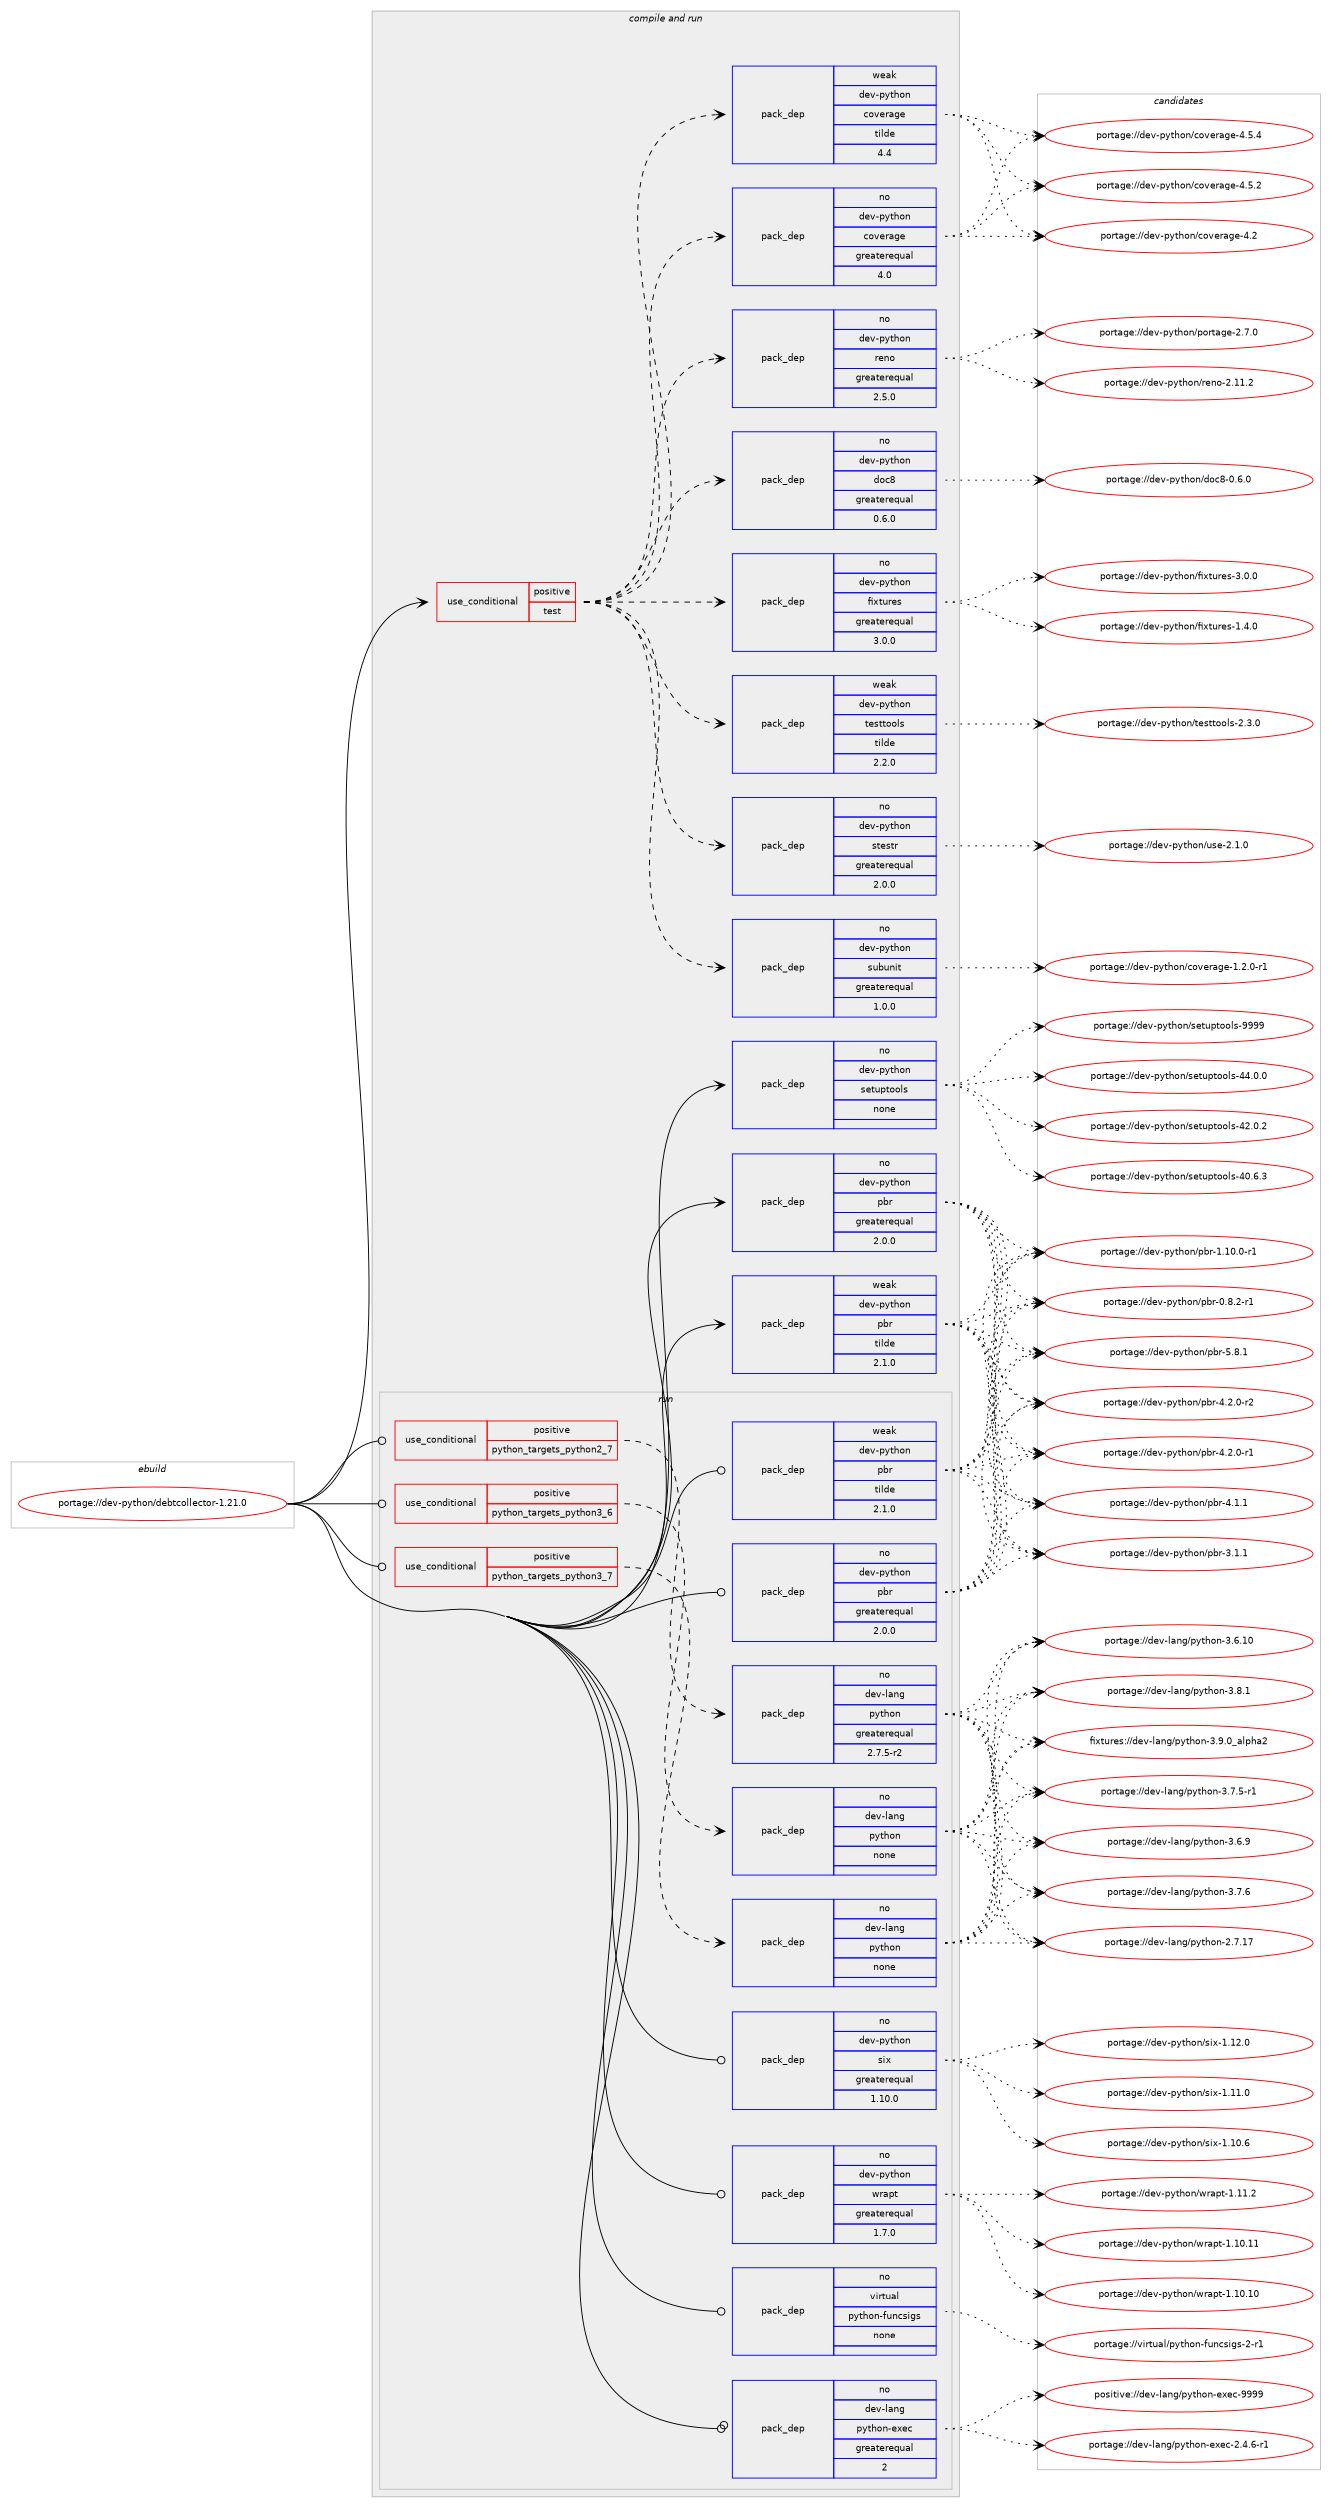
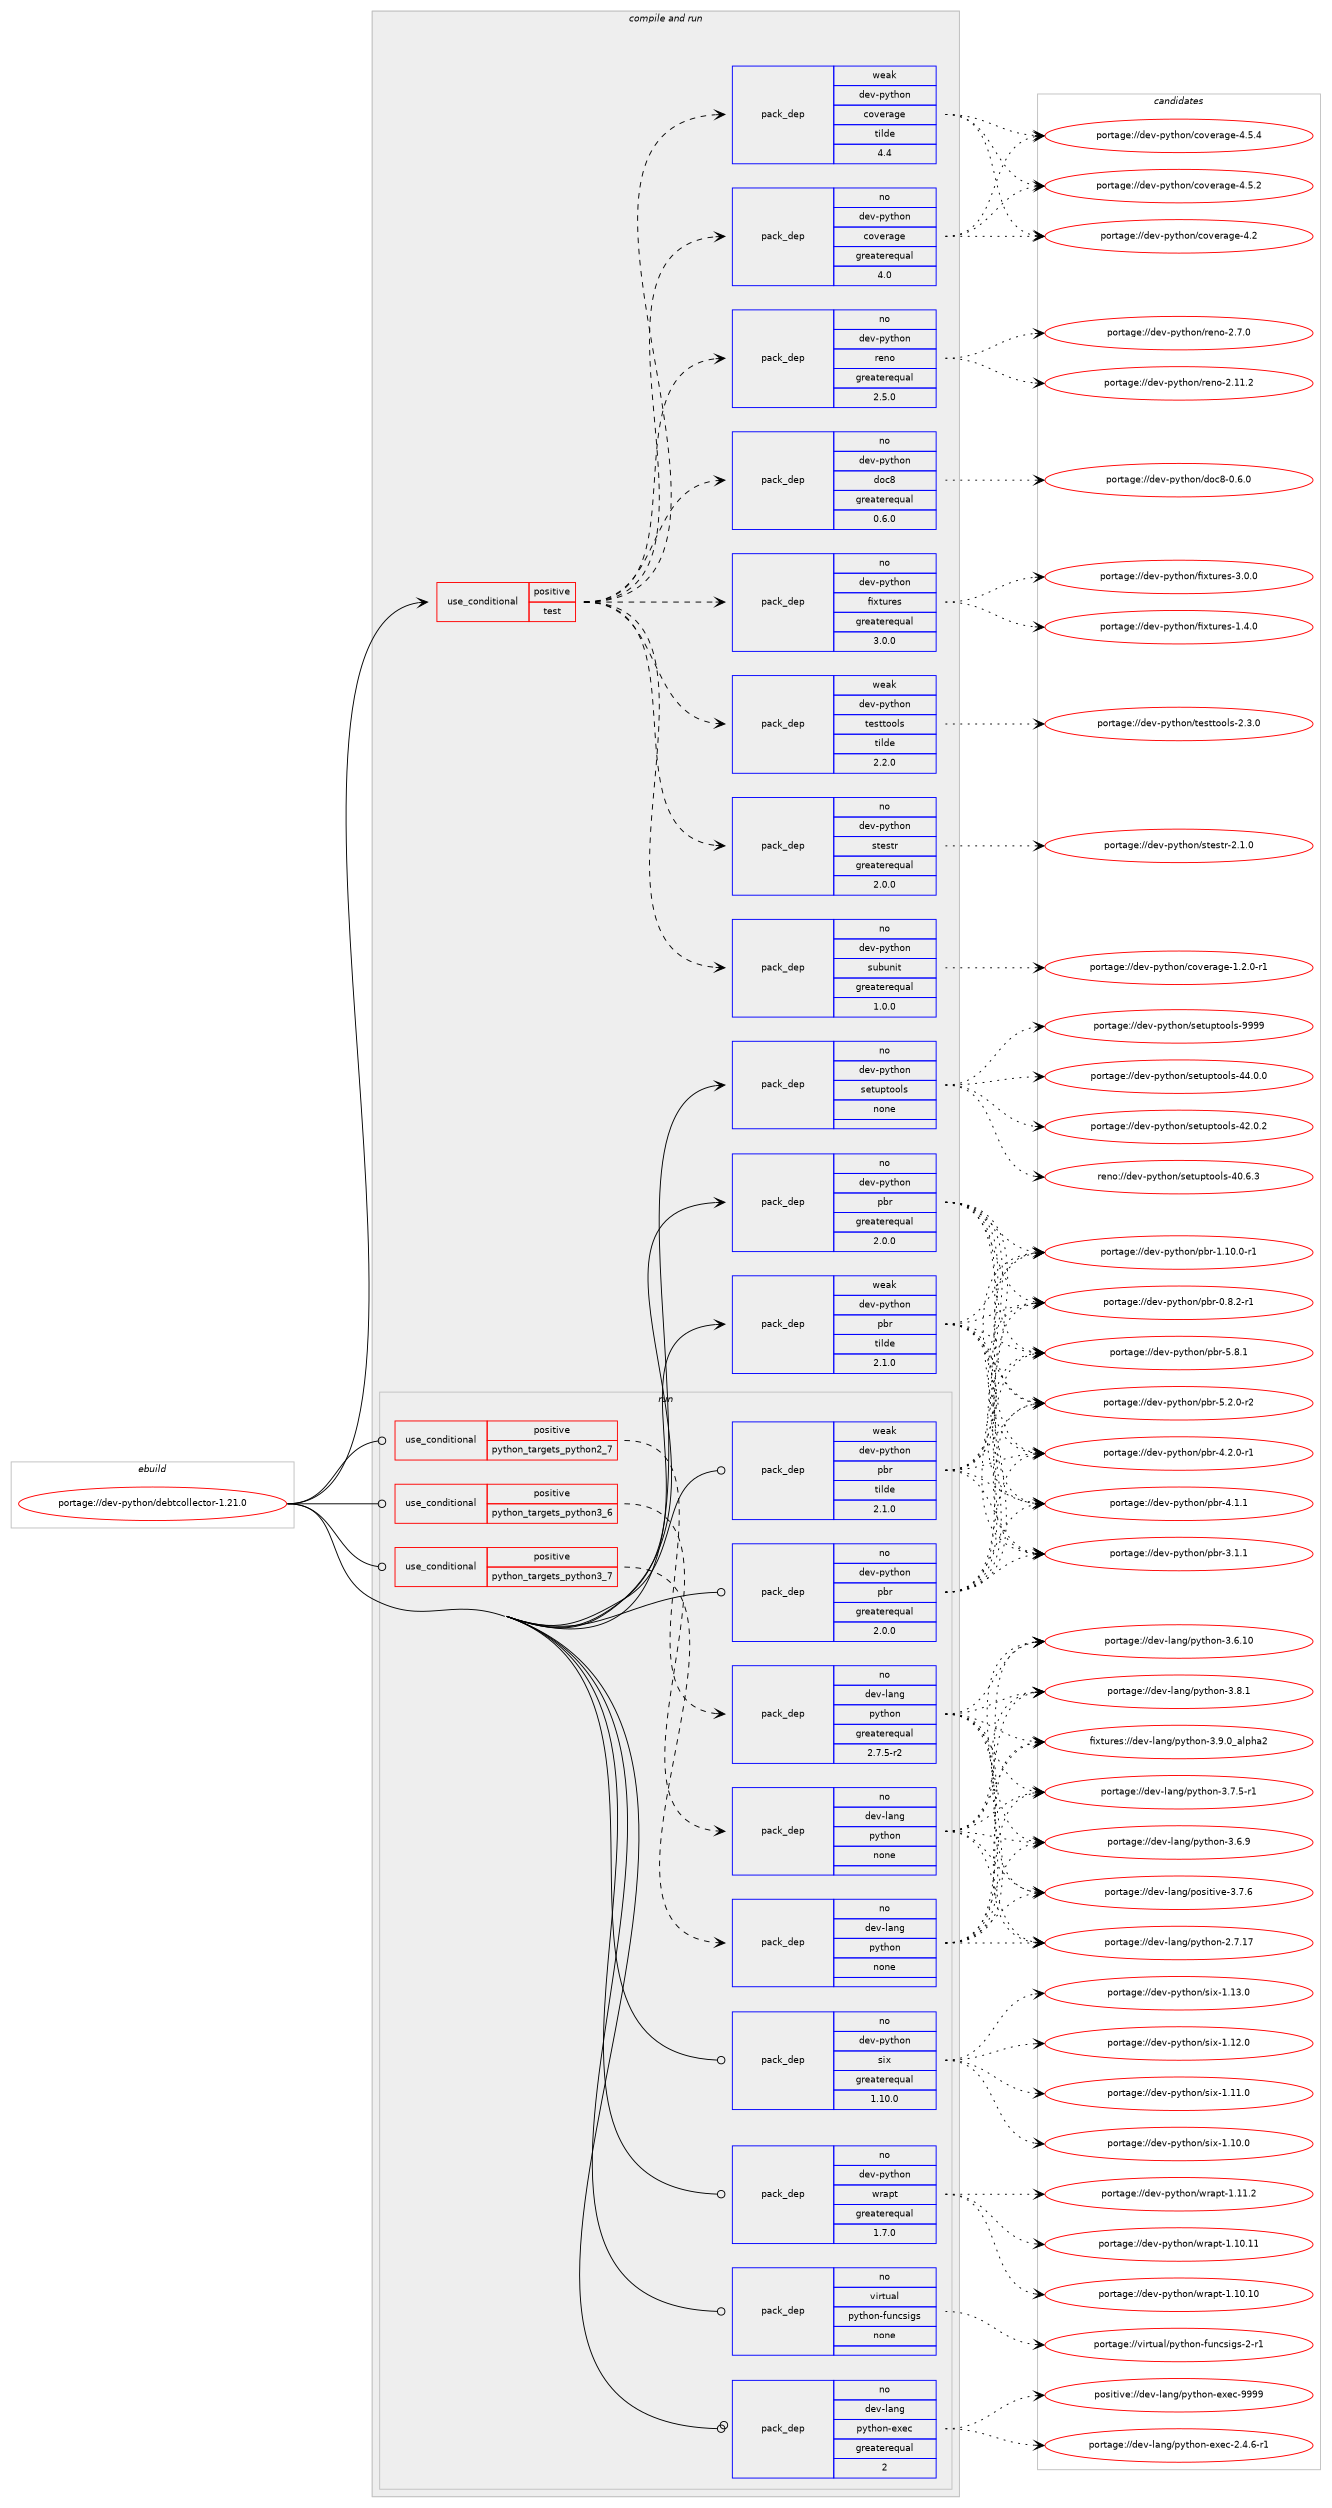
node "portage://dev-python/portage-2.7.0": label "portage://dev-python/portage-2.7.0" -> "portage://dev-python/reno-2.7.0"
node "portage://dev-python/use-2.1.0": label "portage://dev-python/use-2.1.0" -> "portage://dev-python/stestr-2.1.0"
node "portage://dev-python/setuptools-40.6.3": label "portage://dev-python/setuptools-40.6.3" -> "reno://dev-python/setuptools-40.6.3"
node "portage://dev-python/pbr-4.2.0-r2": label "portage://dev-python/pbr-4.2.0-r2" -> "portage://dev-python/pbr-5.2.0-r2"
node "portage://dev-lang/python-3.7.6": label "portage://dev-lang/python-3.7.6" -> "portage://dev-lang/positive-3.7.6"
node "portage://dev-python/six-1.13.0": added
node "portage://dev-python/six-1.10.6": label "portage://dev-python/six-1.10.6" -> "portage://dev-python/six-1.10.0"
